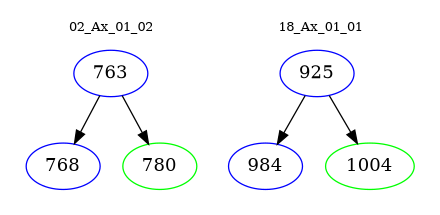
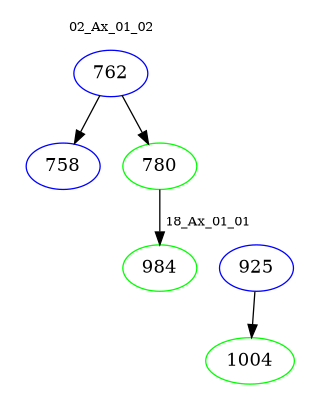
node "763": label "763" -> "762"
edge "925" -> "984": now "780" -> "984"
node "768": label "768" -> "758"
node "984": color blue -> green
